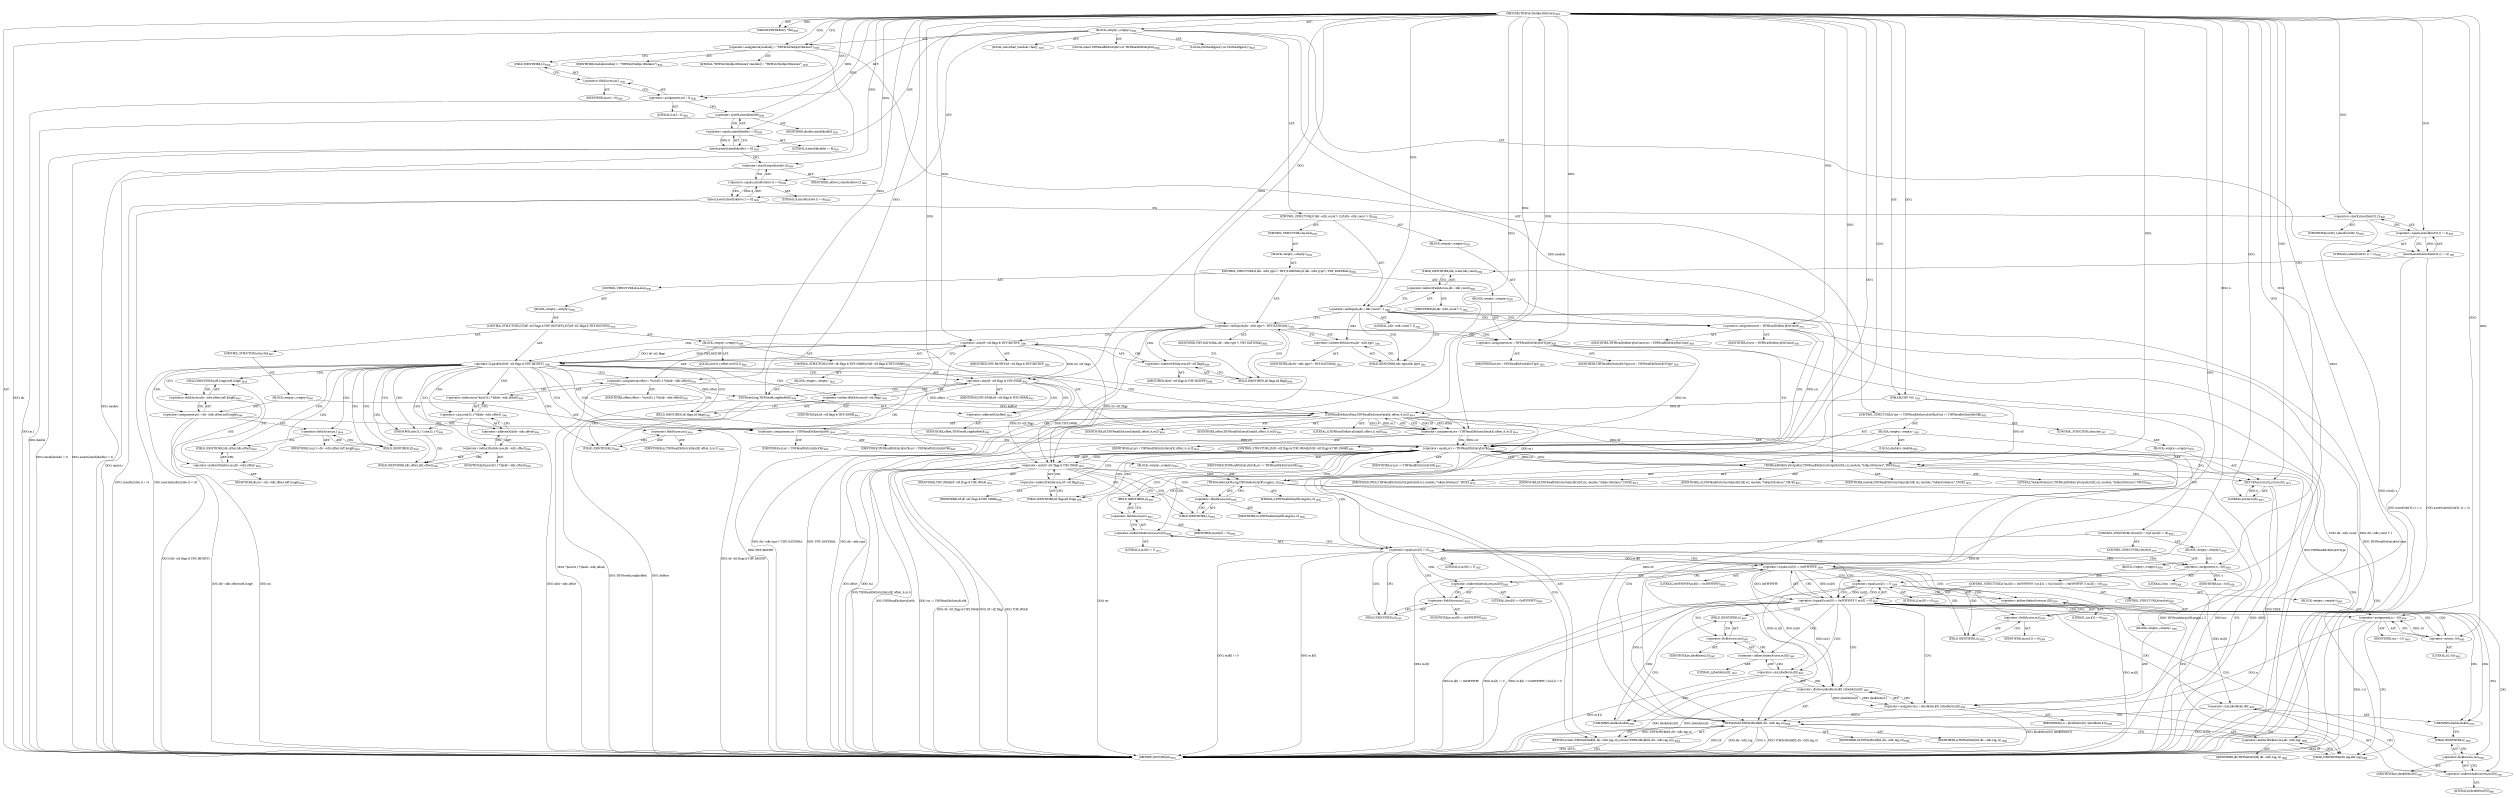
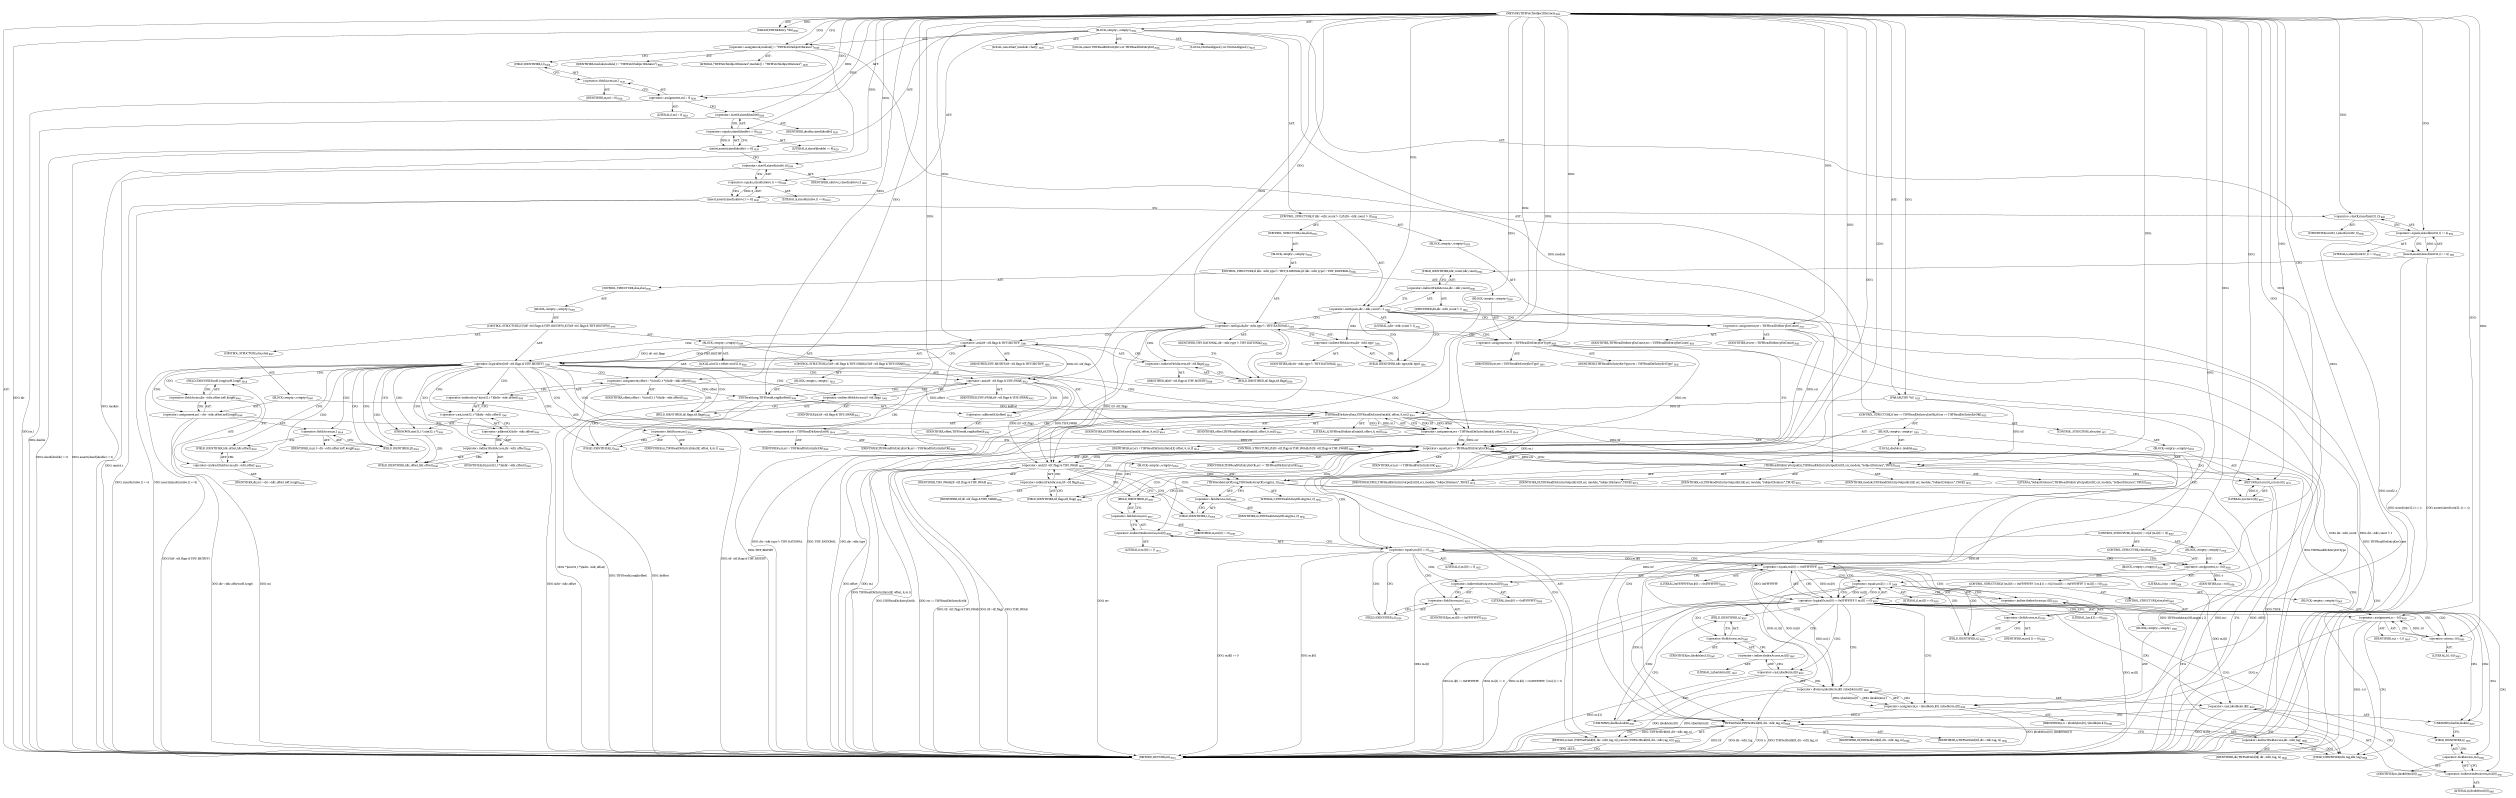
edge "(METHOD,TIFFFetchSubjectDistance)" -> "(<operator>.equals,m.i[0] == 0xFFFFFFFF)": label "DDG: n" -> "DDG: "
edge "(<operator>.division,(double)m.i[0] / (double)m.i[1])" -> "(TIFFSetField,TIFFSetField(tif, dir->tdir_tag, n))": now "(<operator>.division,(double)m.i[0] / (double)m.i[1])" -> "(<operator>.cast,(double)m.i[0])"
edge "(<operator>.indirectFieldAccess,dir->tdir_tag)" -> "(FIELD_IDENTIFIER,tdir_tag,tdir_tag)": label "DDG: tif" -> "AST: "
